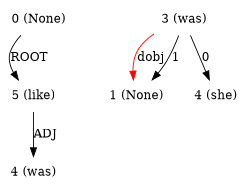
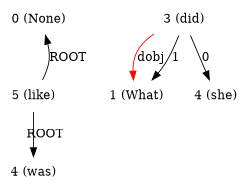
node "3 (was)": label "3 (was)" -> "3 (did)"
edge "0 (None)" -> "5 (like)": reversed
node "1 (None)": label "1 (None)" -> "1 (What)"
edge "5 (like)" -> "4 (was)": label "ADJ" -> "ROOT"
